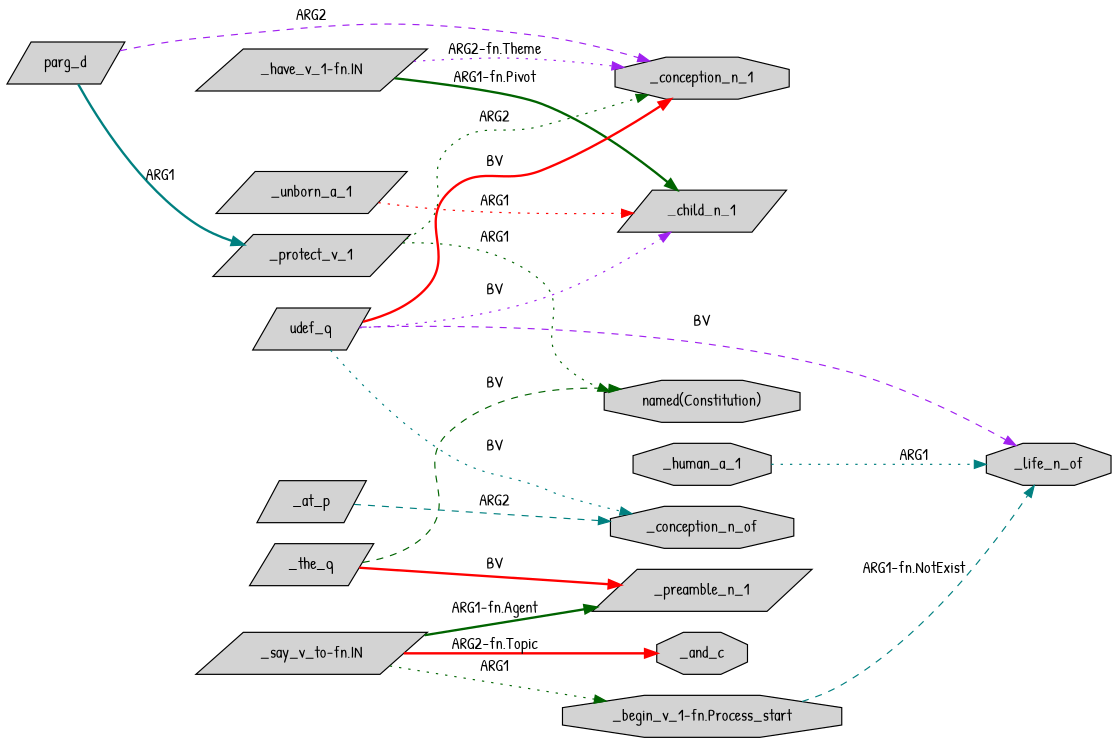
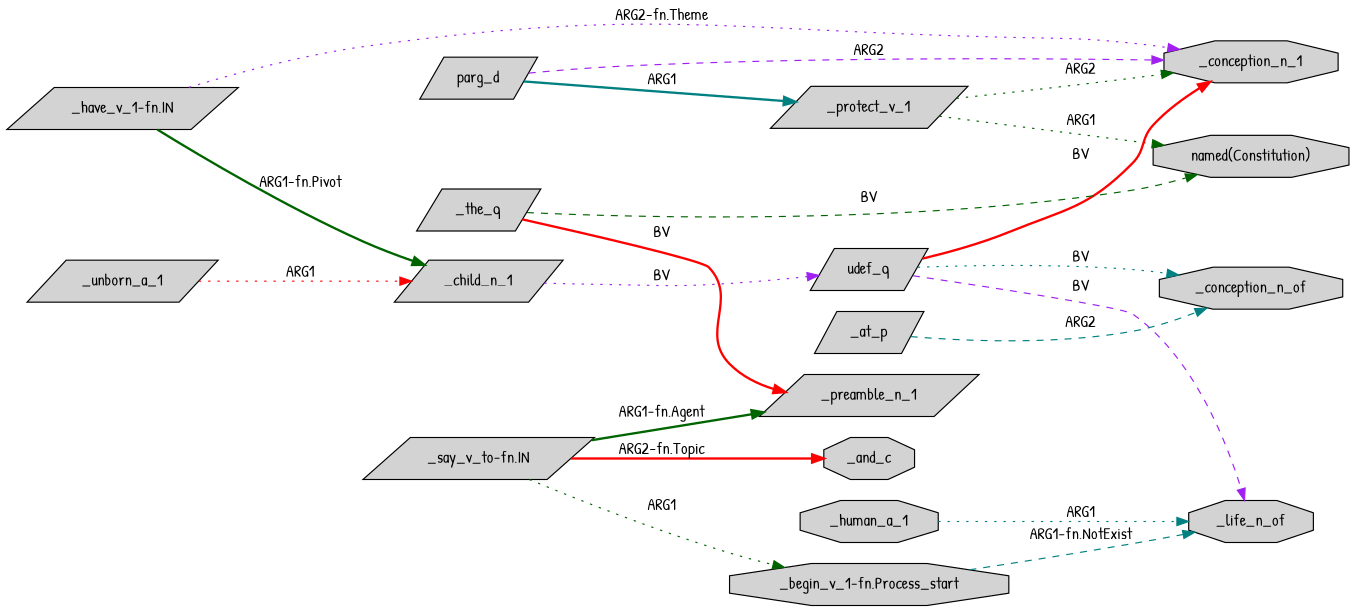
edge "udef_q" -> "_child_n_1": reversed
